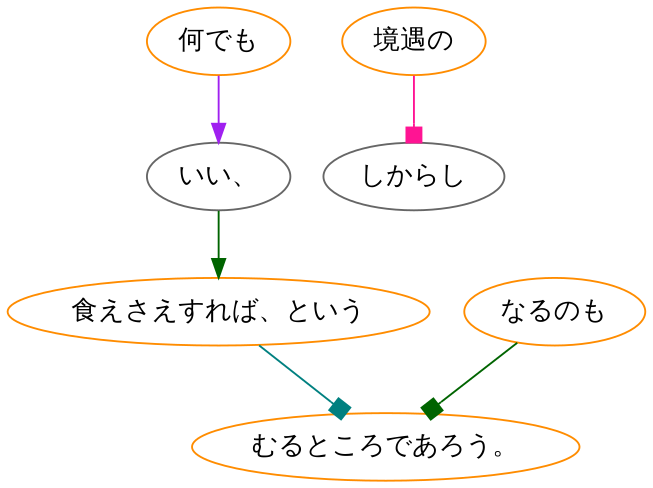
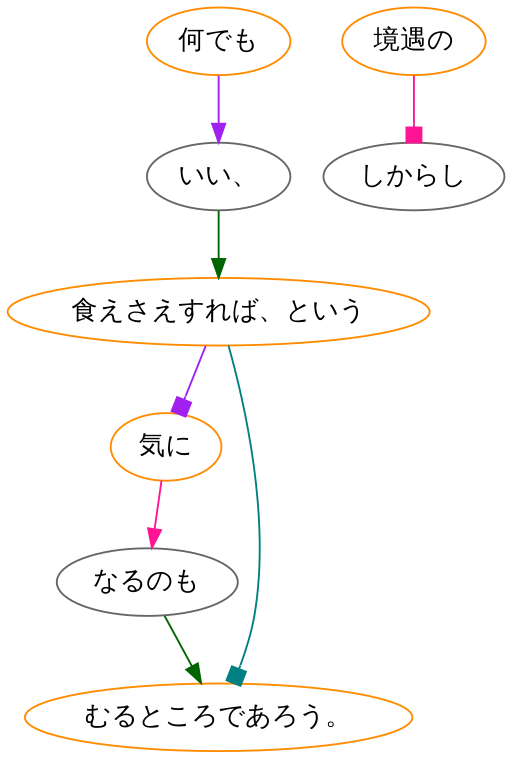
node "なるのも": color darkorange -> gray40
edge "なるのも" -> "むるところであろう。": arrowhead box -> normal
node "気に": added
